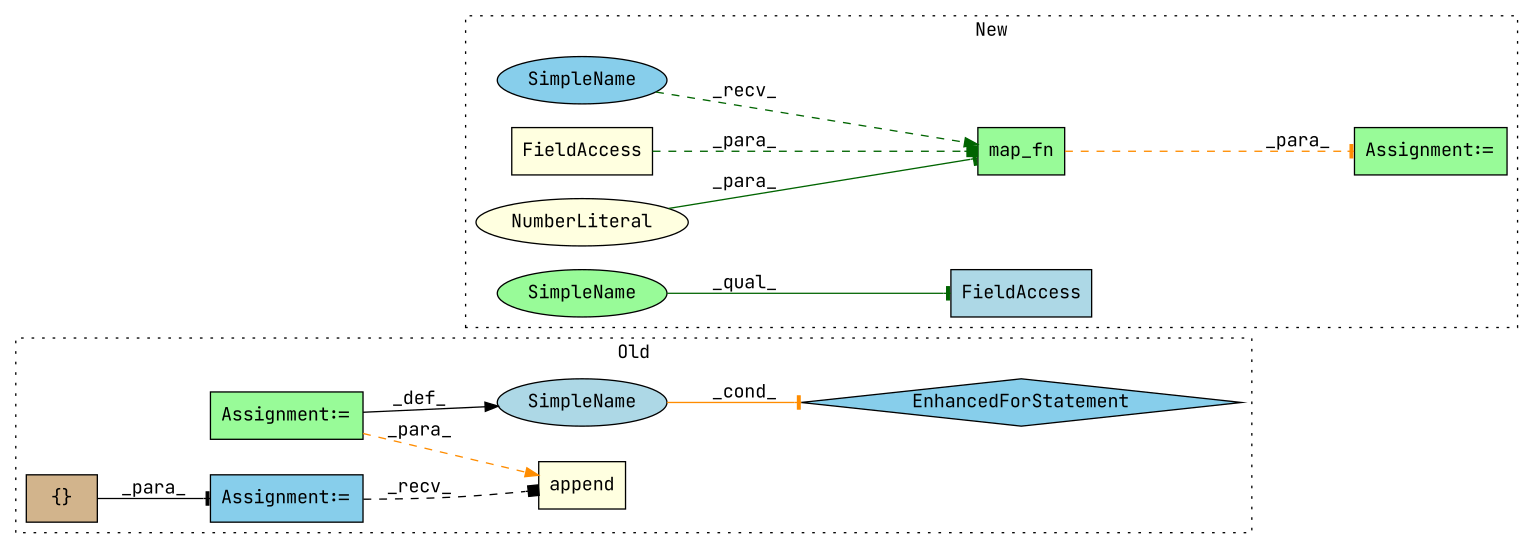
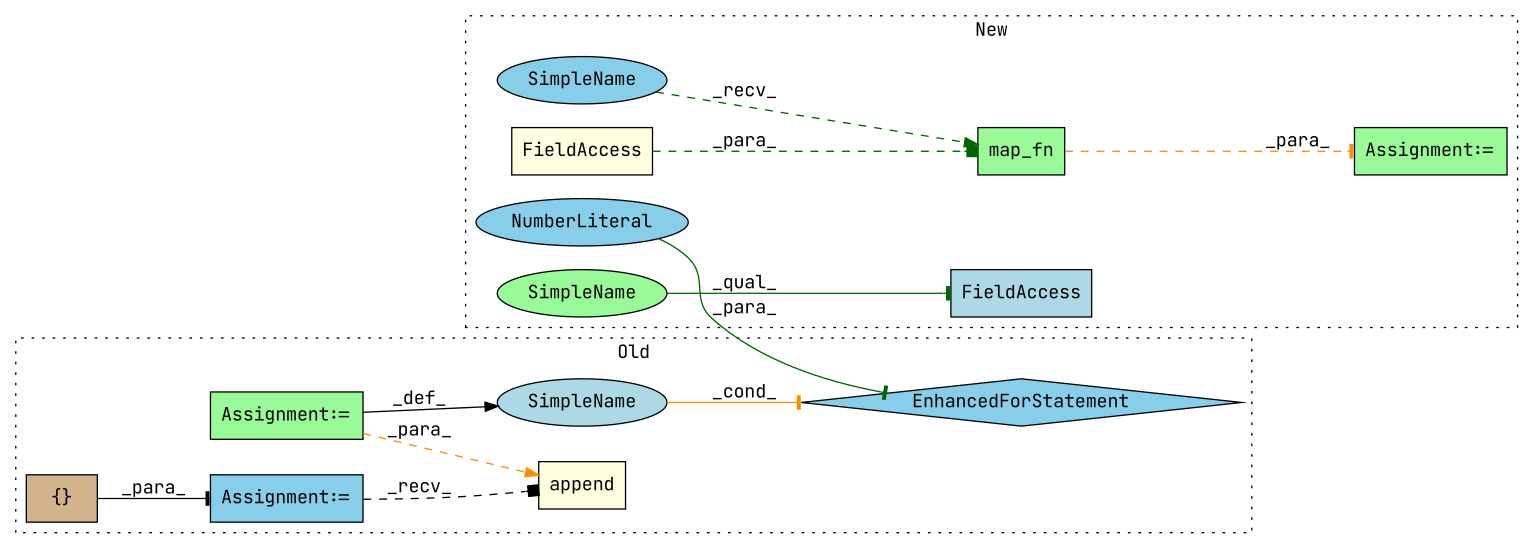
edge "NumberLiteral" -> "map_fn": now "NumberLiteral" -> "EnhancedForStatement"
node "NumberLiteral": fillcolor lightyellow -> skyblue
